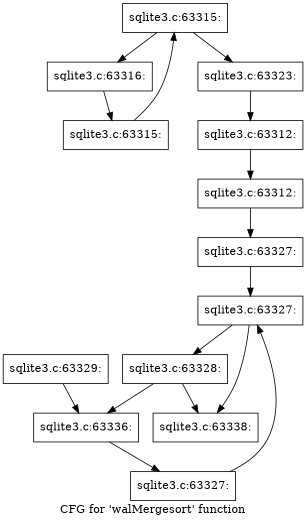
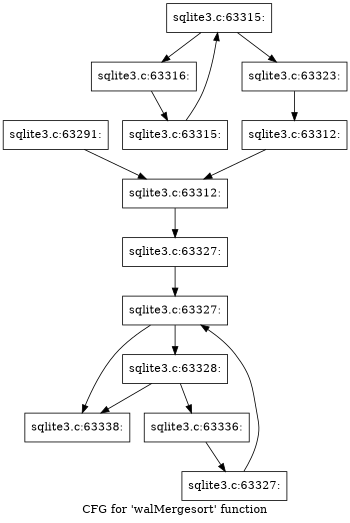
node "sqlite3.c:63291:": added
node "sqlite3.c:63329:": removed
